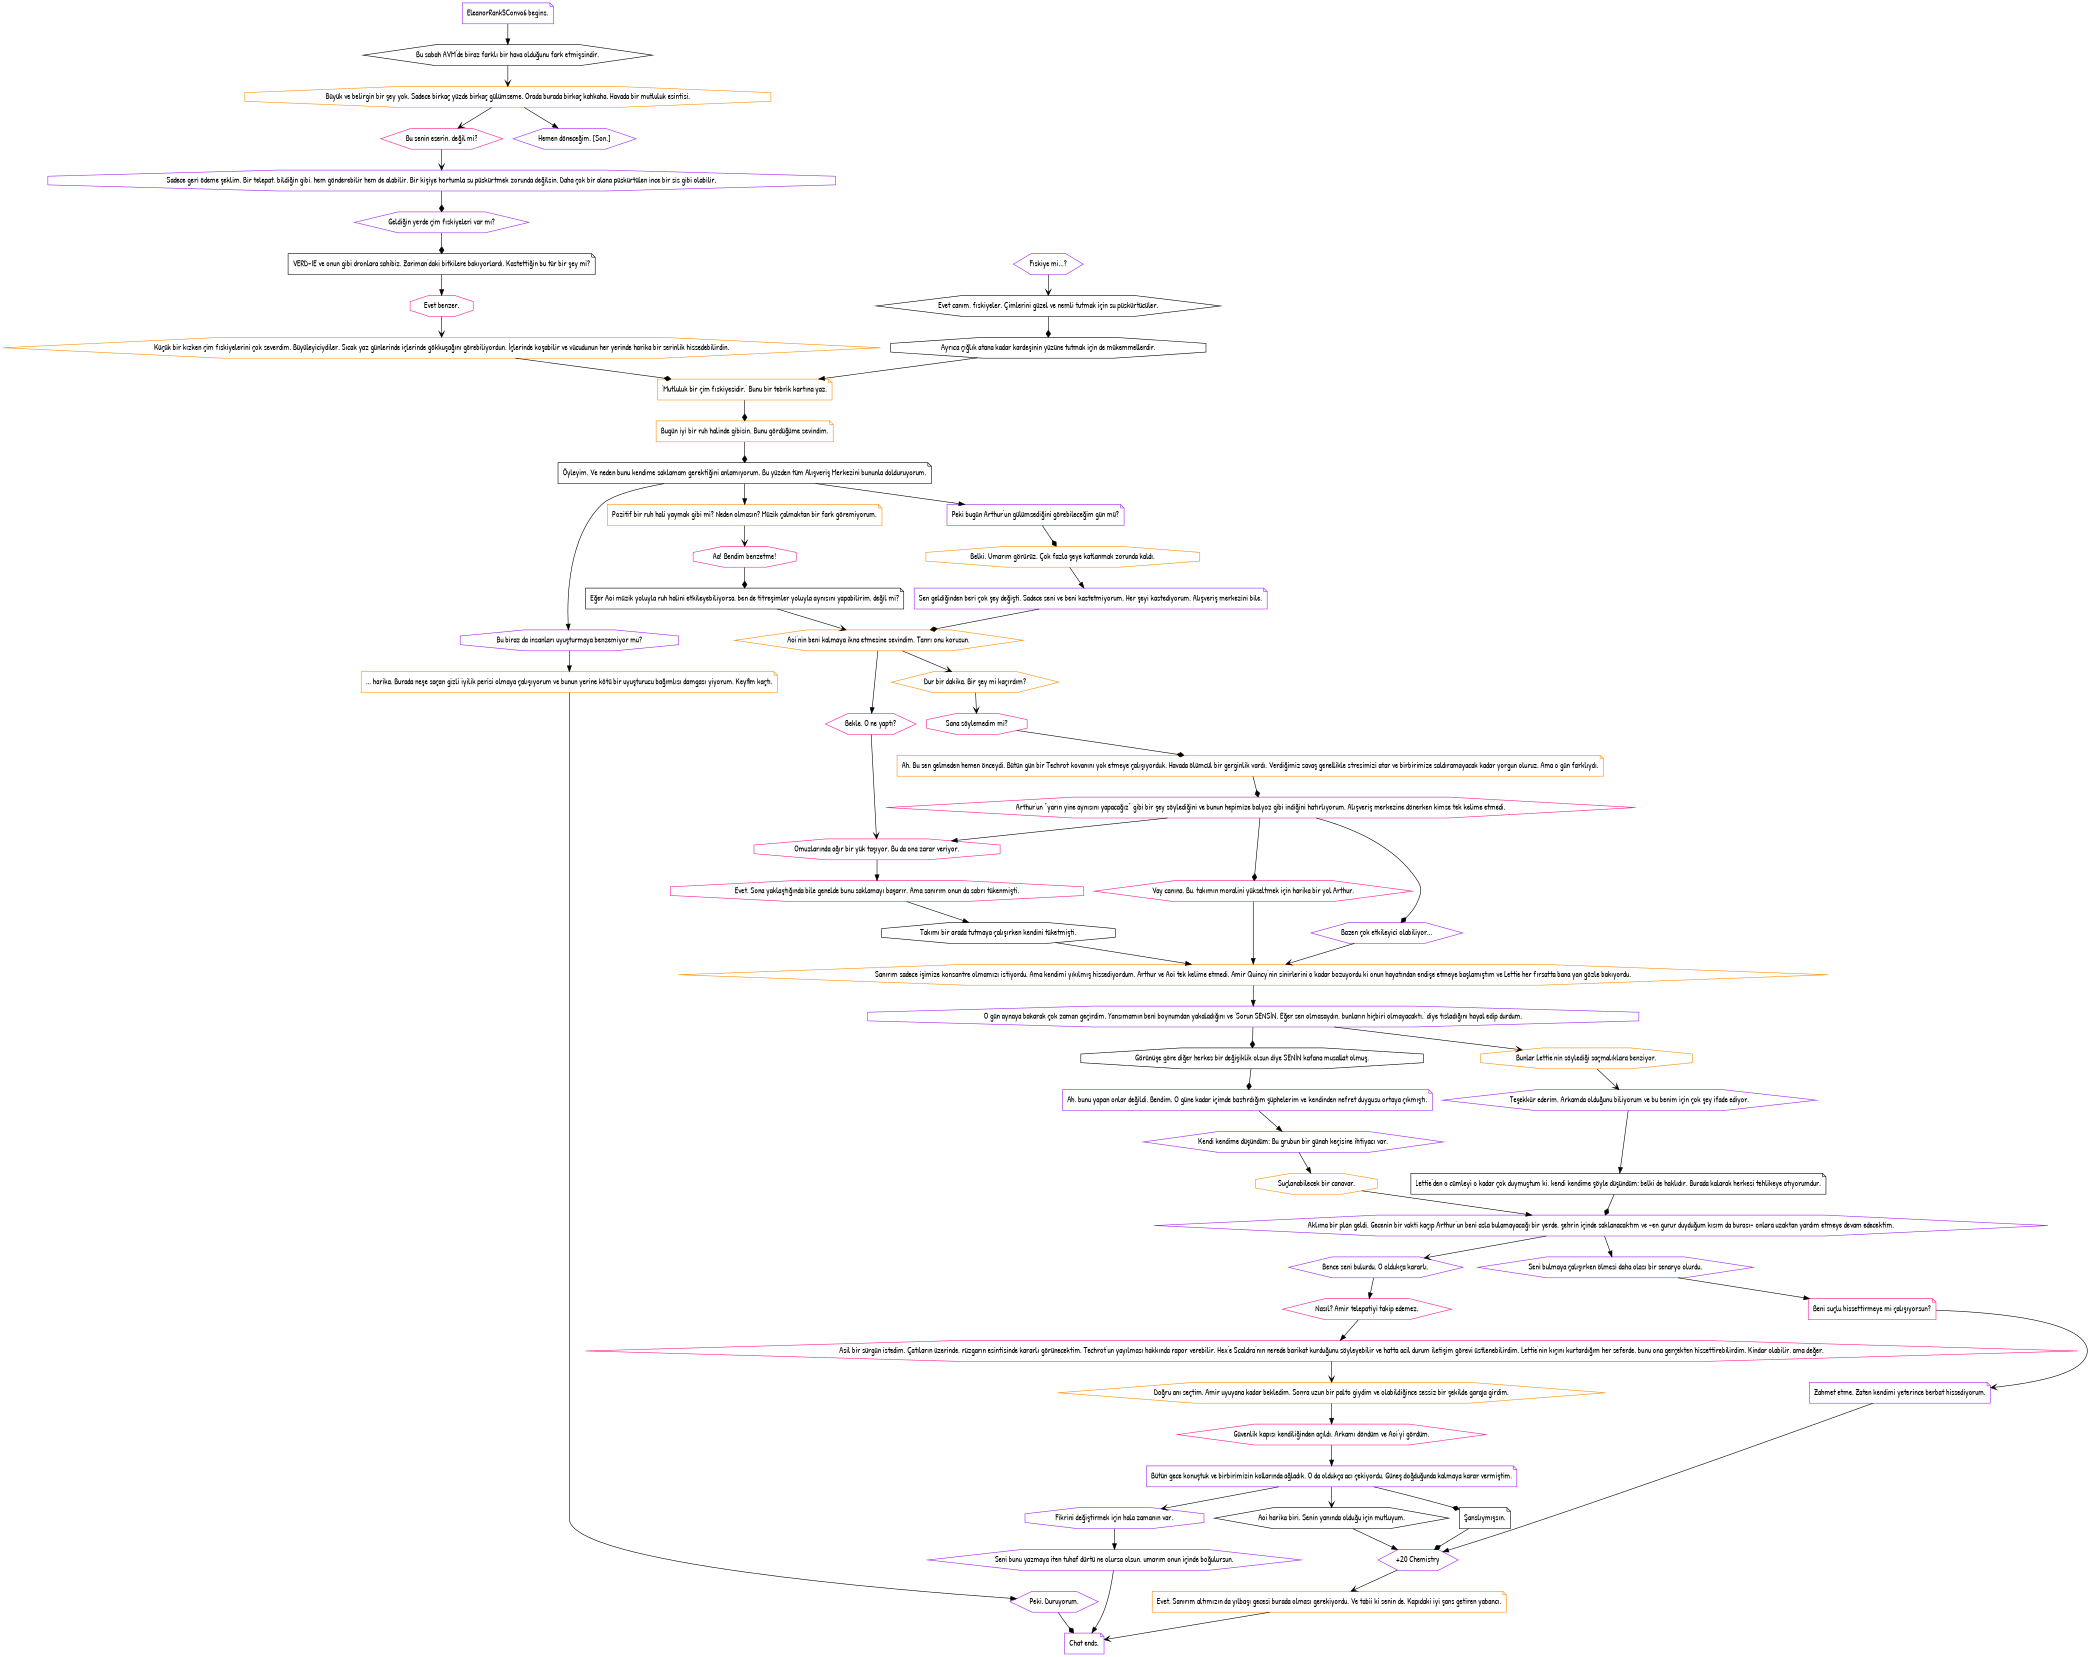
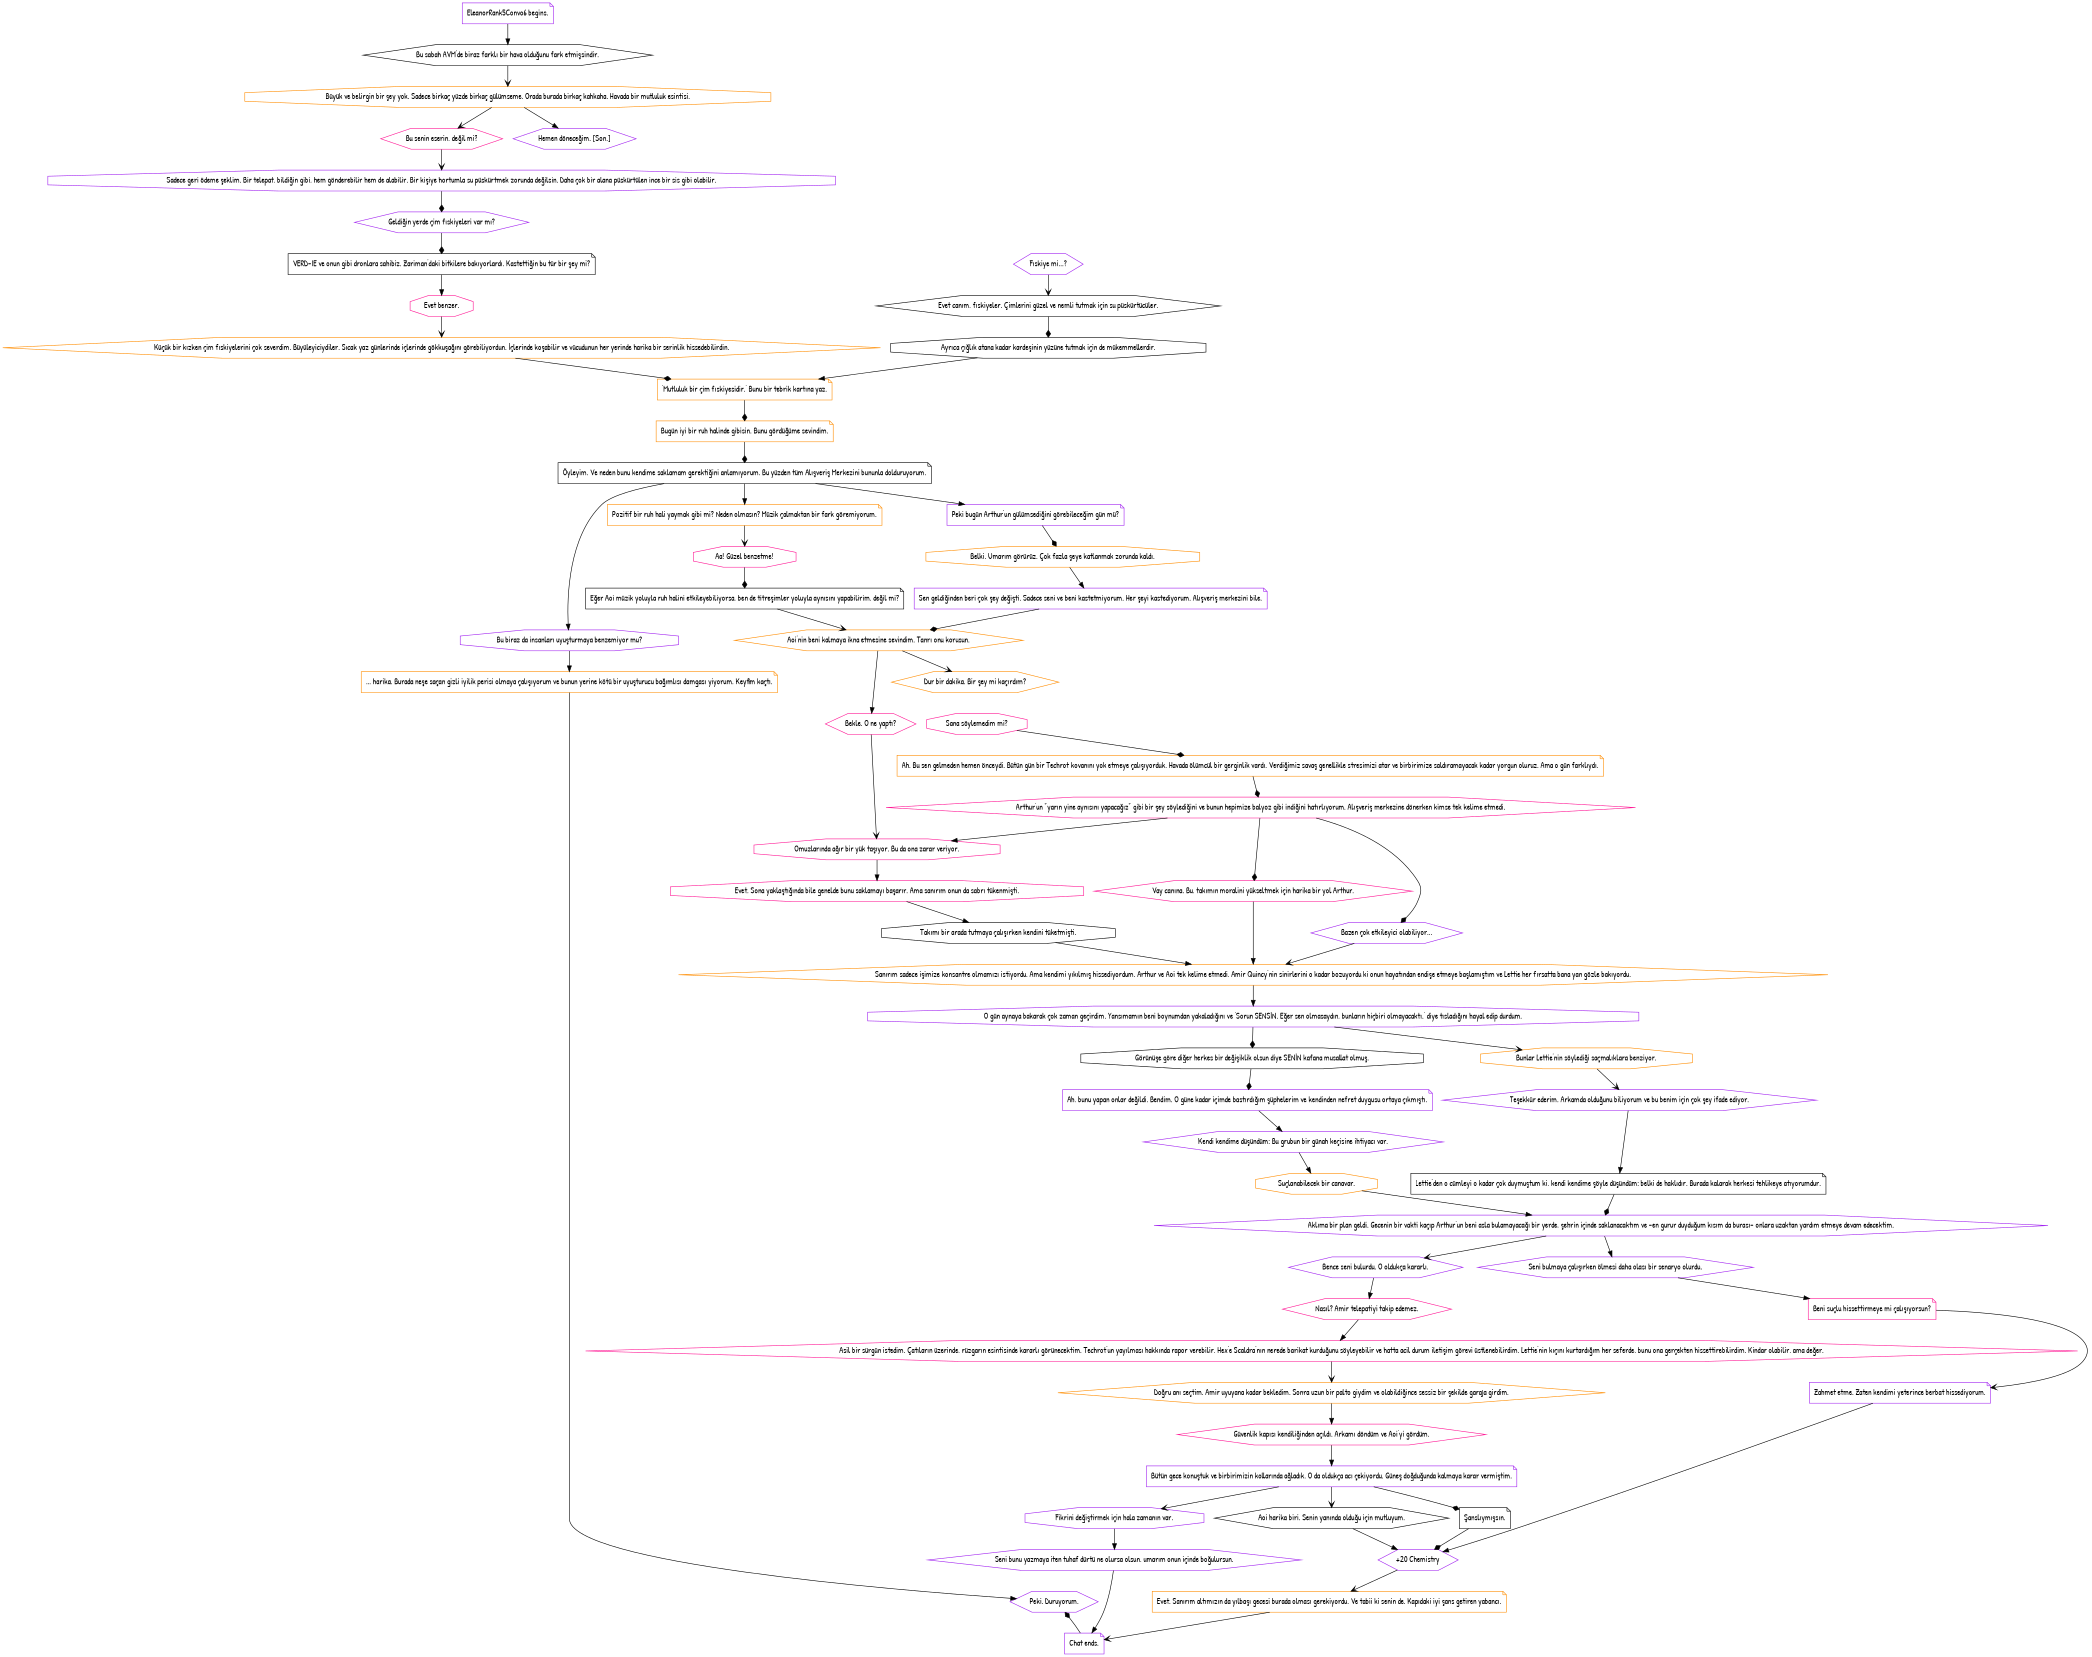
node "Aa! Bendim benzetme!": label "Aa! Bendim benzetme!" -> "Aa! Güzel benzetme!"
edge "Dur bir dakika. Bir şey mi kaçırdım?" -> "Sana söylemedim mi?": removed
edge "Peki. Duruyorum." -> "Chat ends.": reversed
